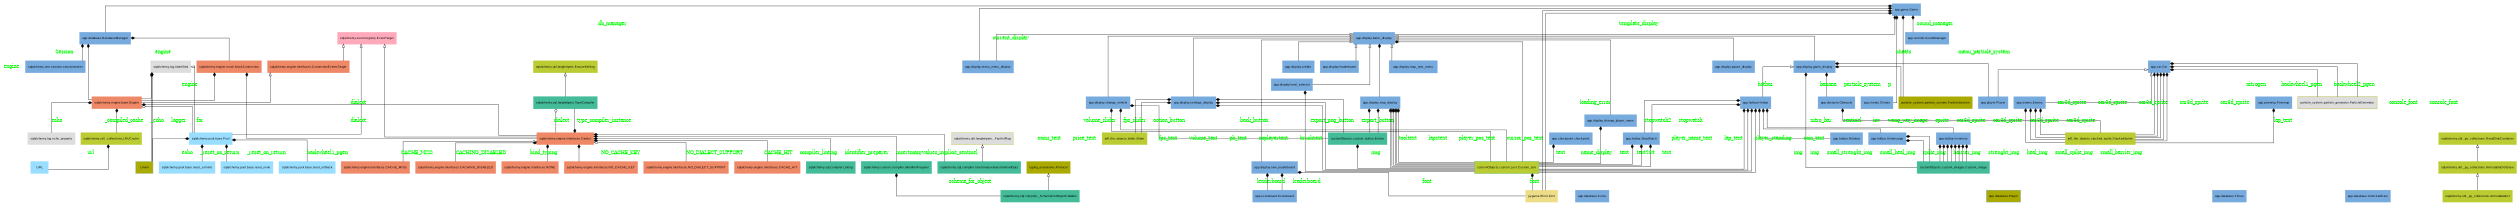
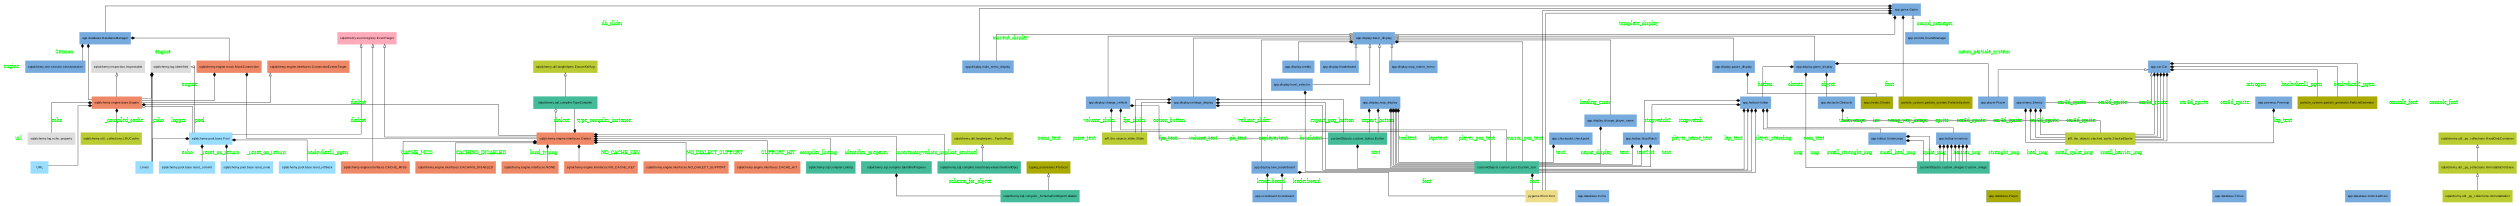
edge "app.database.DatabaseManager" -> "app.game.Game": label "db_manager" -> "db_slider"
edge "app.sounds.SoundManager" -> "app.game.Game": arrowhead diamond -> empty
edge "app.display.credits" -> "app.display.basic_display": arrowhead empty -> diamond
edge "sqlalchemy.engine.interfaces.ConnectionEventsTarget" -> "sqlalchemy.event.registry.EventTarget": now "sqlalchemy.engine.interfaces.CACHE_MISS" -> "sqlalchemy.event.registry.EventTarget"
edge "app.cheats.Cheats" -> "app.game.Game": now "app.cheats.Cheats" -> "app.display.pause_display"
node "sqlalchemy.inspection.Inspectable": added
node "app.display.menu_menu_display": label "app.display.menu_menu_display" -> "app.display.main_menu_display"
node "app.display.map_new_menu": label "app.display.map_new_menu" -> "app.display.map_maker_menu"
edge "particle_system.particle_system.ParticleSystem" -> "app.display.game_display": removed, label "particle_system"
edge "app.hotbar.Hotbar" -> "app.display.game_display": arrowhead empty -> diamond
edge "app.display.map_display" -> "app.display.basic_display": arrowhead diamond -> empty
edge "app.obstacle.Obstacle" -> "app.display.game_display": label "banana" -> "object"
edge "app.player.Player" -> "app.display.game_display": label "p" -> "font"
node "sqlalchemy.sql.langhelpers.TypeCompiler": label "sqlalchemy.sql.langhelpers.TypeCompiler" -> "sqlalchemy.sql.compiler.TypeCompiler"
node "app.cheats.Cheats": fillcolor #77aadd -> #aaaa00
node "particle_system.particle_generator.ParticleGenerator": fillcolor #dddddd -> #aaaa00
edge "sqlalchemy.pool.base.Pool" -> "sqlalchemy.engine.base.Engine": label "for" -> "pool"
edge "customObjects.custom_button.Button" -> "app.display.settings_display": label "back_button" -> "volume_slider"
edge "app.hotbar.Undercarge" -> "app.hotbar.Hotbar": label "sentinel" -> "undercarge"
node "sqlalchemy.util.langhelpers._FastIntFlag": fillcolor #dddddd -> #bbcc33
node "app.hotbar.Nitrobar": removed
edge "sqlalchemy.engine.interfaces.CACHE_MISS" -> "sqlalchemy.engine.interfaces.Dialect": arrowhead empty -> diamond
edge "sqlalchemy.engine.interfaces.NO_DIALECT_SUPPORT" -> "sqlalchemy.engine.interfaces.Dialect": arrowhead empty -> diamond
edge "sqlalchemy.engine.interfaces.CACHE_HIT" -> "sqlalchemy.engine.interfaces.Dialect": label "CACHE_HIT" -> "SUPPORT_HIT"
edge "customObjects.custom_text.Custom_text" -> "customObjects.custom_button.Button": label "img" -> "text"
node ".Union": fillcolor #aaaa00 -> #99ddff
node "sqlalchemy.custom.compiler.IdentifierPreparer": label "sqlalchemy.custom.compiler.IdentifierPreparer" -> "sqlalchemy.sql.compiler.IdentifierPreparer"
node "customObjects.custom_text.Custom_text": fillcolor #bbcc33 -> #44bb99
edge ".URL" -> "sqlalchemy.util._collections.LRUCache": now ".URL" -> "sqlalchemy.engine.base.Engine"
